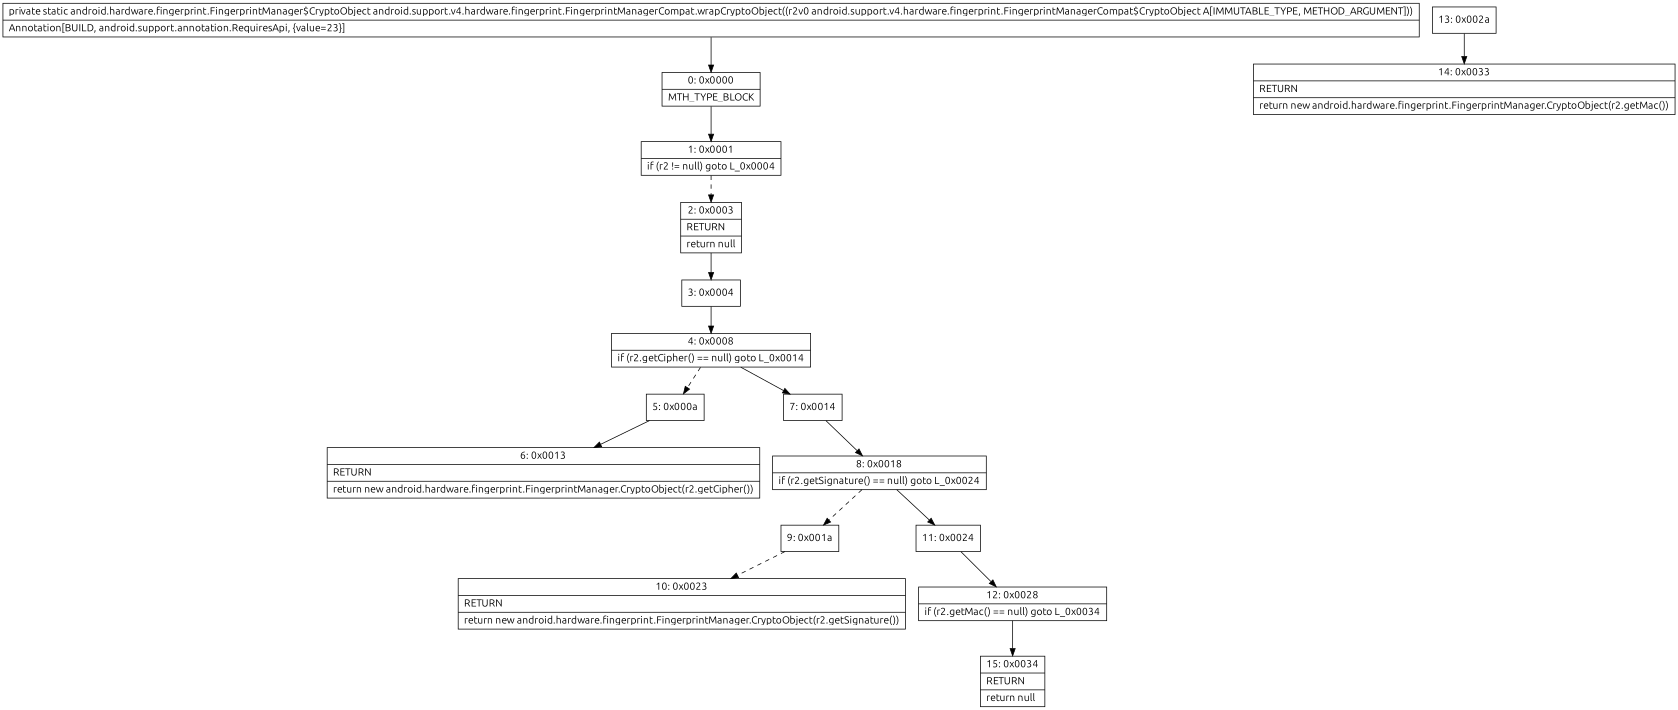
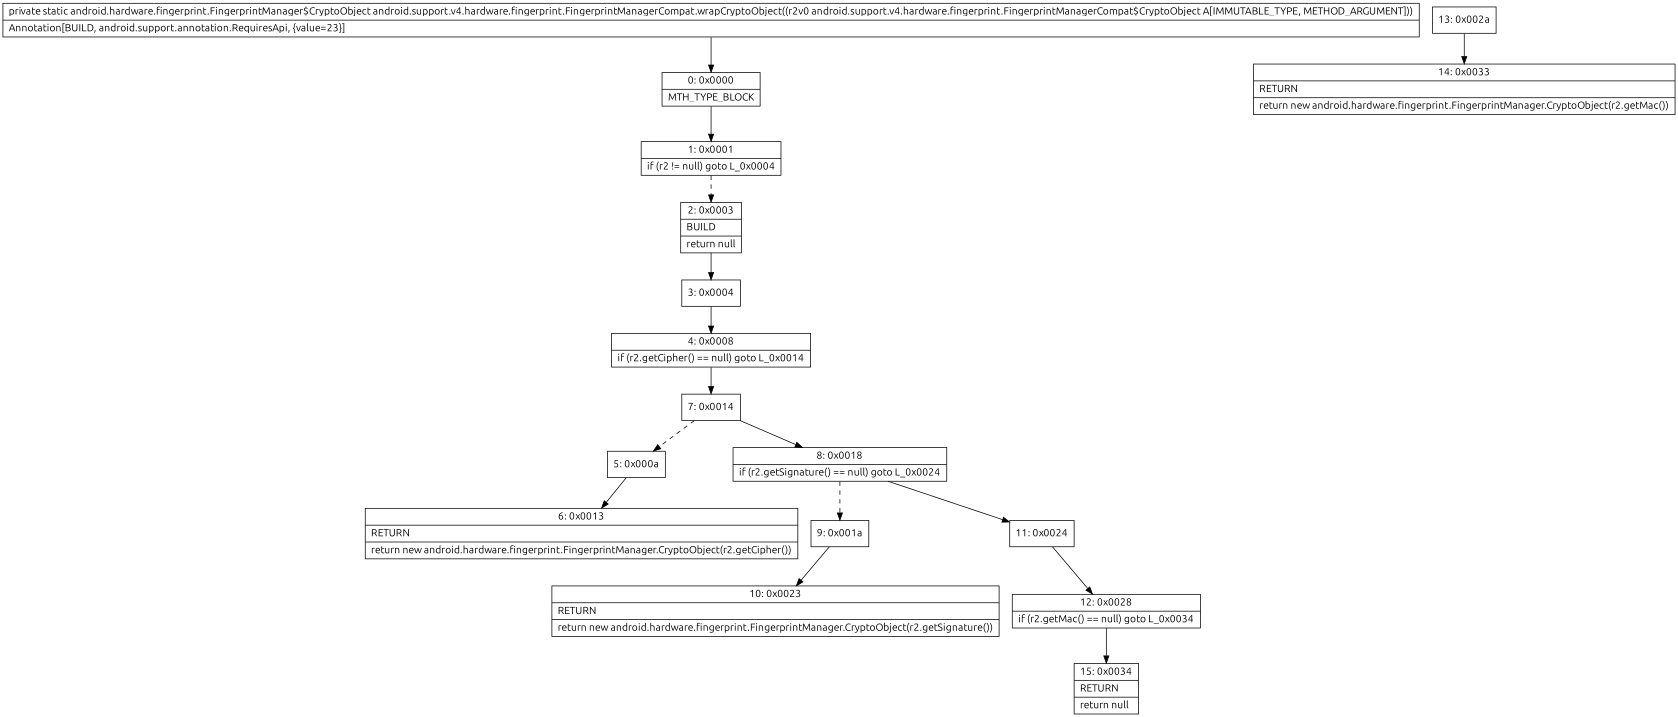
node "2: 0x0003": text "RETURN" -> "BUILD"
edge "4: 0x0008" -> "5: 0x000a": now "7: 0x0014" -> "5: 0x000a"
edge "9: 0x001a" -> "10: 0x0023": style dashed -> solid
